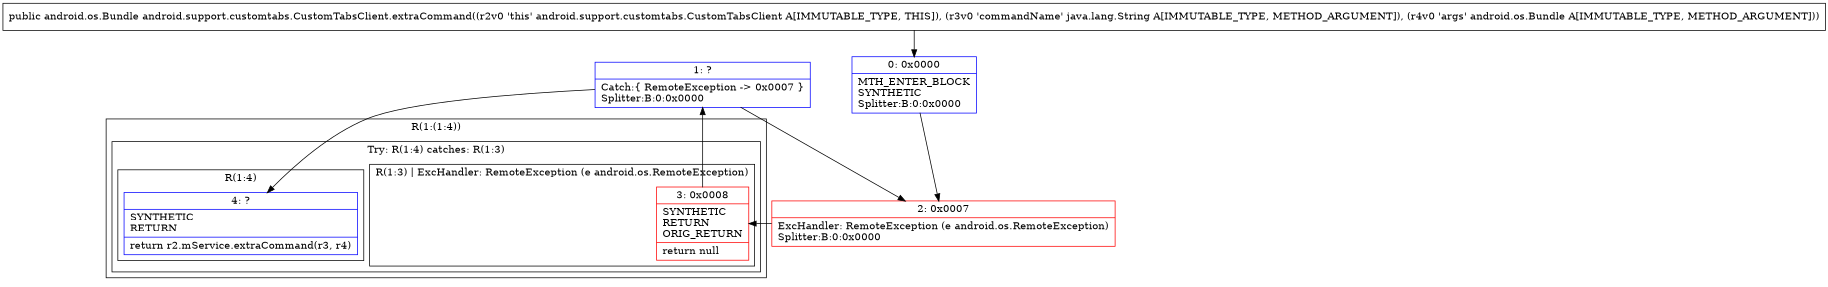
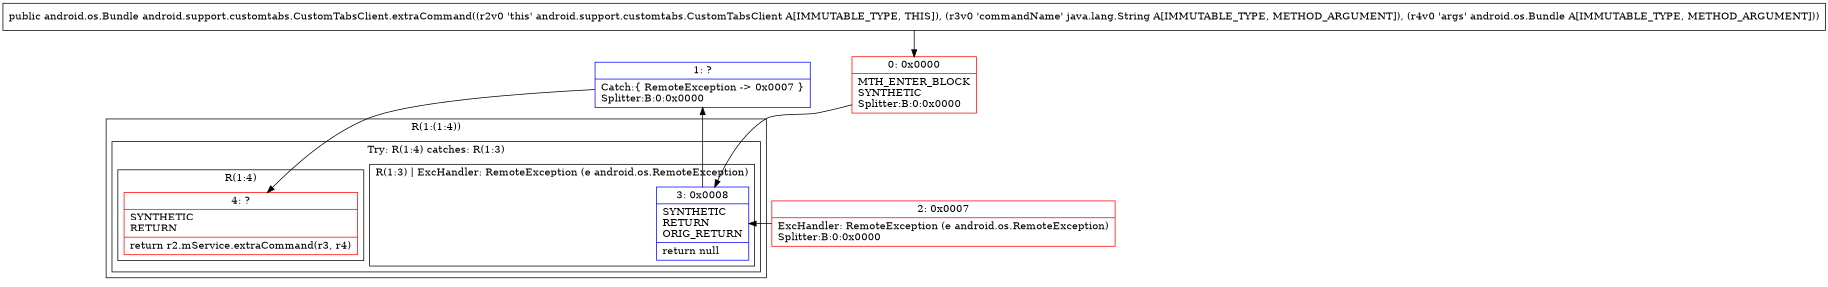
node "0: 0x0000": color blue -> red
edge "1: ?" -> "2: 0x0007": removed
edge "0: 0x0000" -> "2: 0x0007": now "0: 0x0000" -> "3: 0x0008"
node "4: ?": color blue -> red
node "3: 0x0008": color red -> blue
